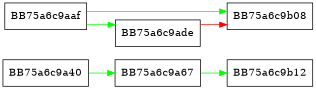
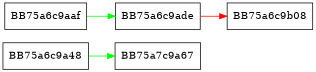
edge "BB75a6c9aaf" -> "BB75a6c9b08": removed
node "BB75a6c9a40": label "BB75a6c9a40" -> "BB75a6c9a48"
node "BB75a6c9a67": label "BB75a6c9a67" -> "BB75a7c9a67"
node "BB75a6c9b12": removed
